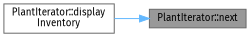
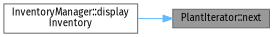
node "PlantIterator::display Inventory": label "PlantIterator::display Inventory" -> "InventoryManager::display Inventory"
